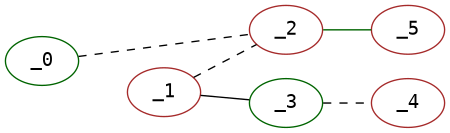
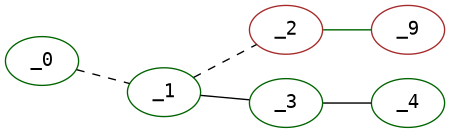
node "_5": label "_5" -> "_9"
edge "_2" -- "_0": now "_1" -- "_0"
node "_1": color brown -> darkgreen
edge "_3" -- "_4": style dashed -> solid
node "_4": color brown -> darkgreen
